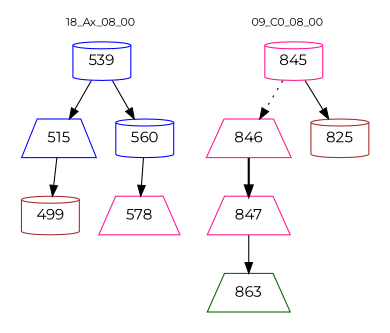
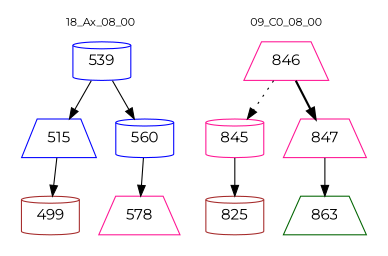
edge "845" -> "846": reversed
